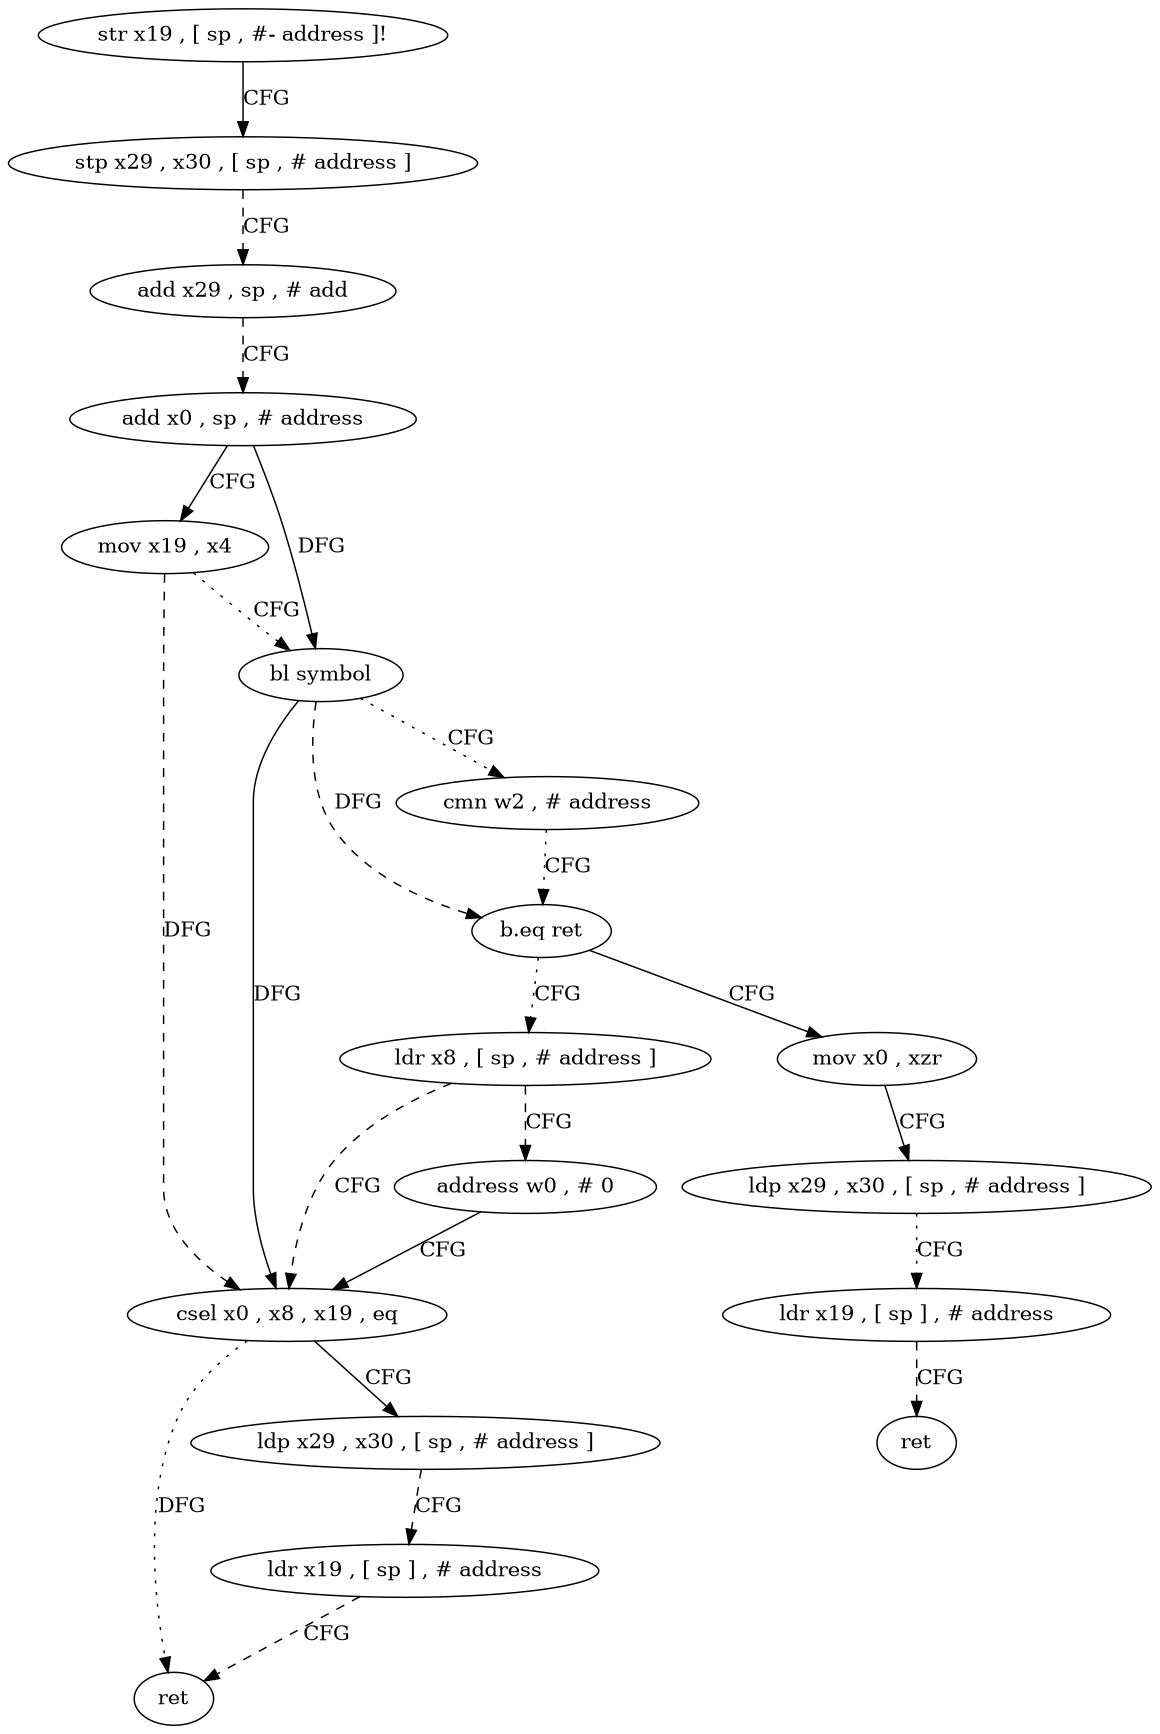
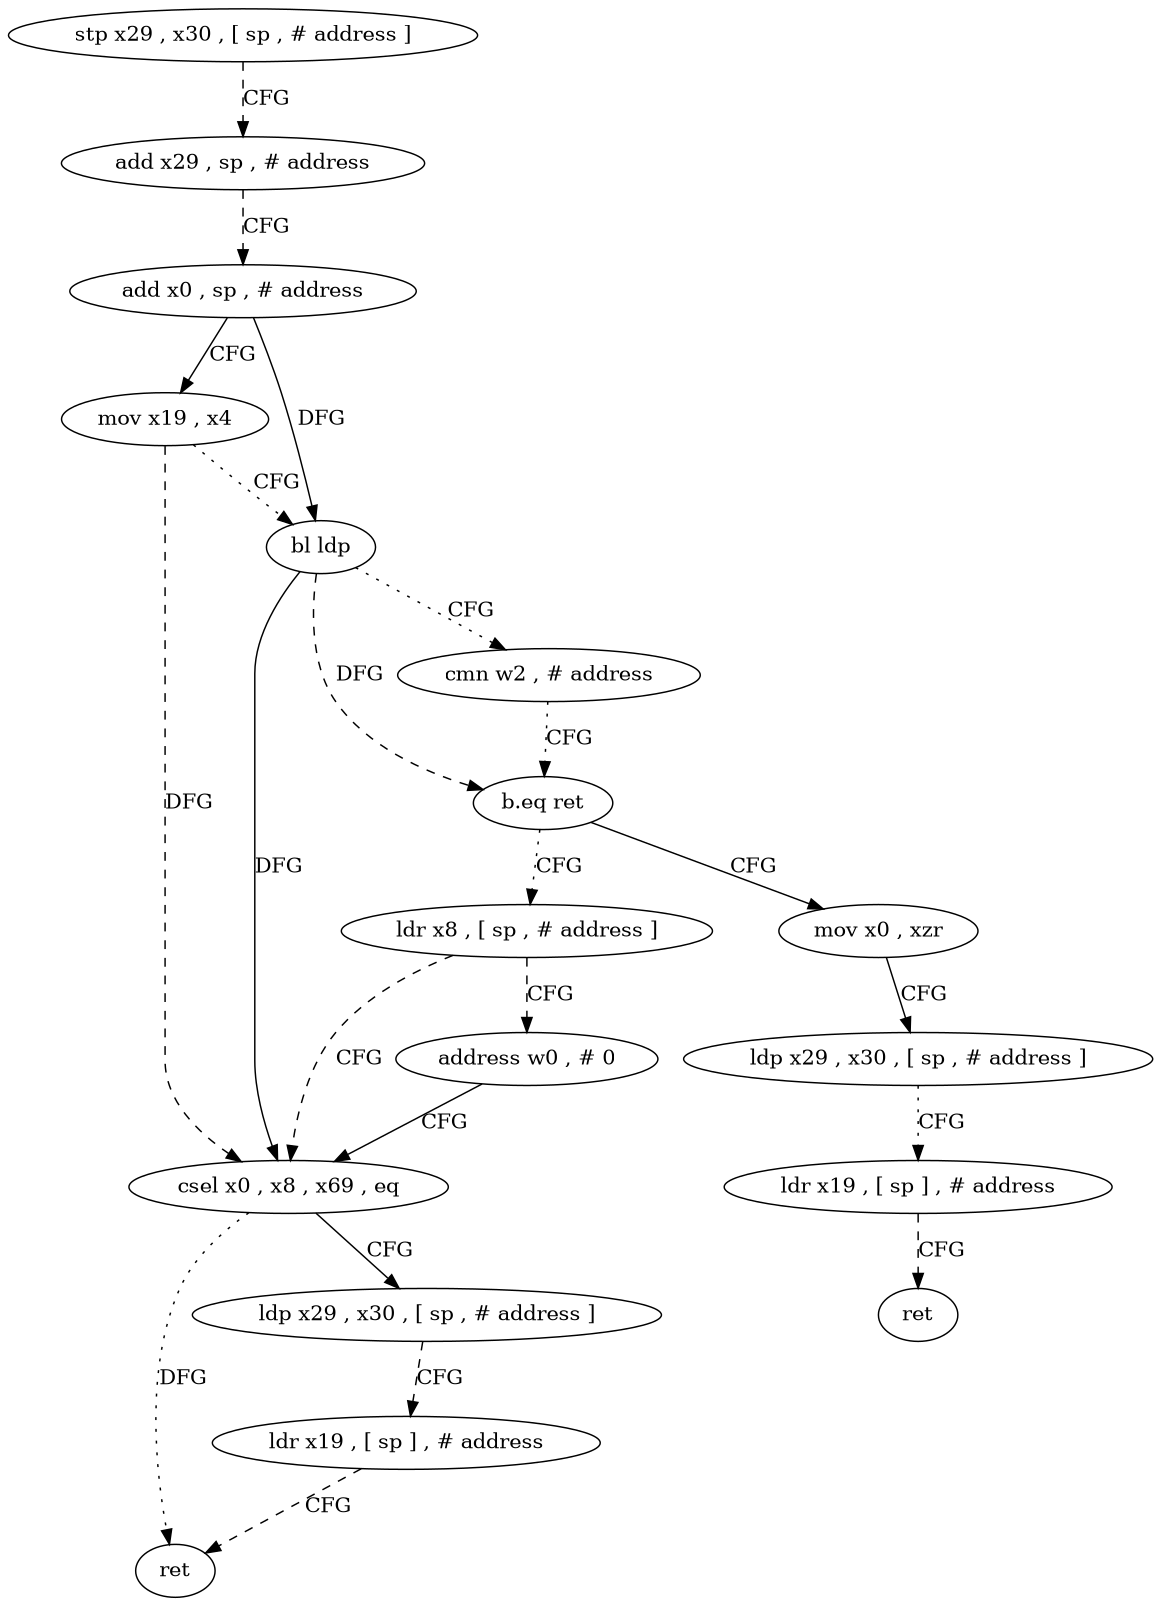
node "str x19 , [ sp , #- address ]!": removed
node "add x29 , sp , # add": label "add x29 , sp , # add" -> "add x29 , sp , # address"
node "bl symbol": label "bl symbol" -> "bl ldp"
node "csel x0 , x8 , x19 , eq": label "csel x0 , x8 , x19 , eq" -> "csel x0 , x8 , x69 , eq"
